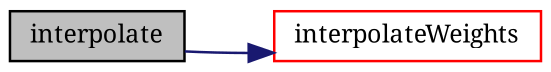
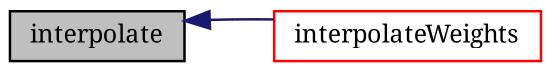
edge "interpolate" -> "interpolateWeights": reversed
